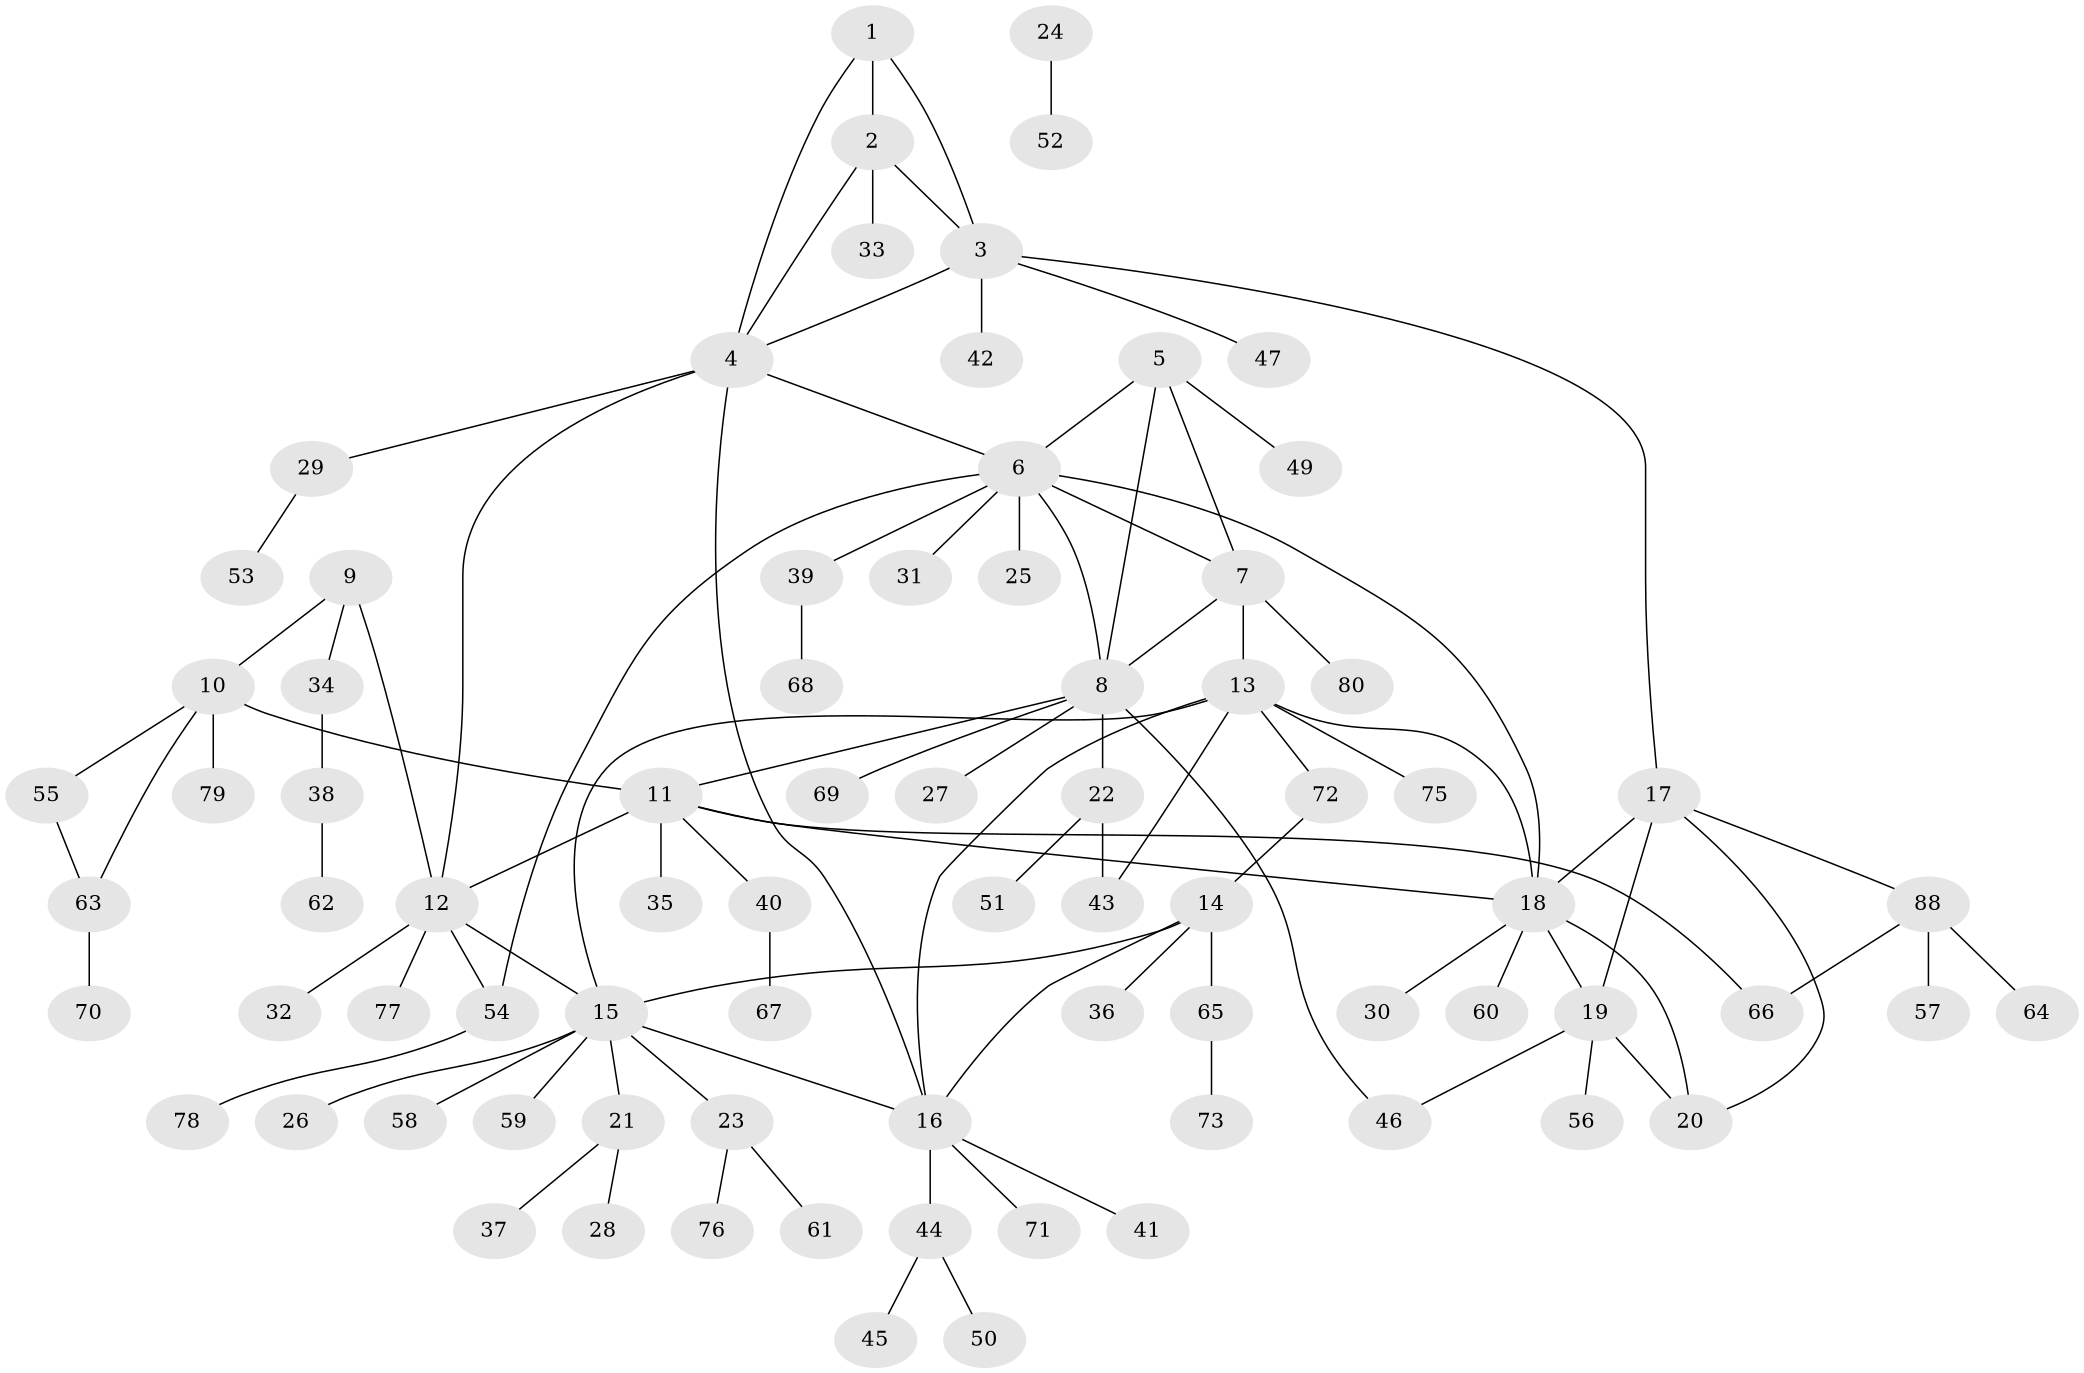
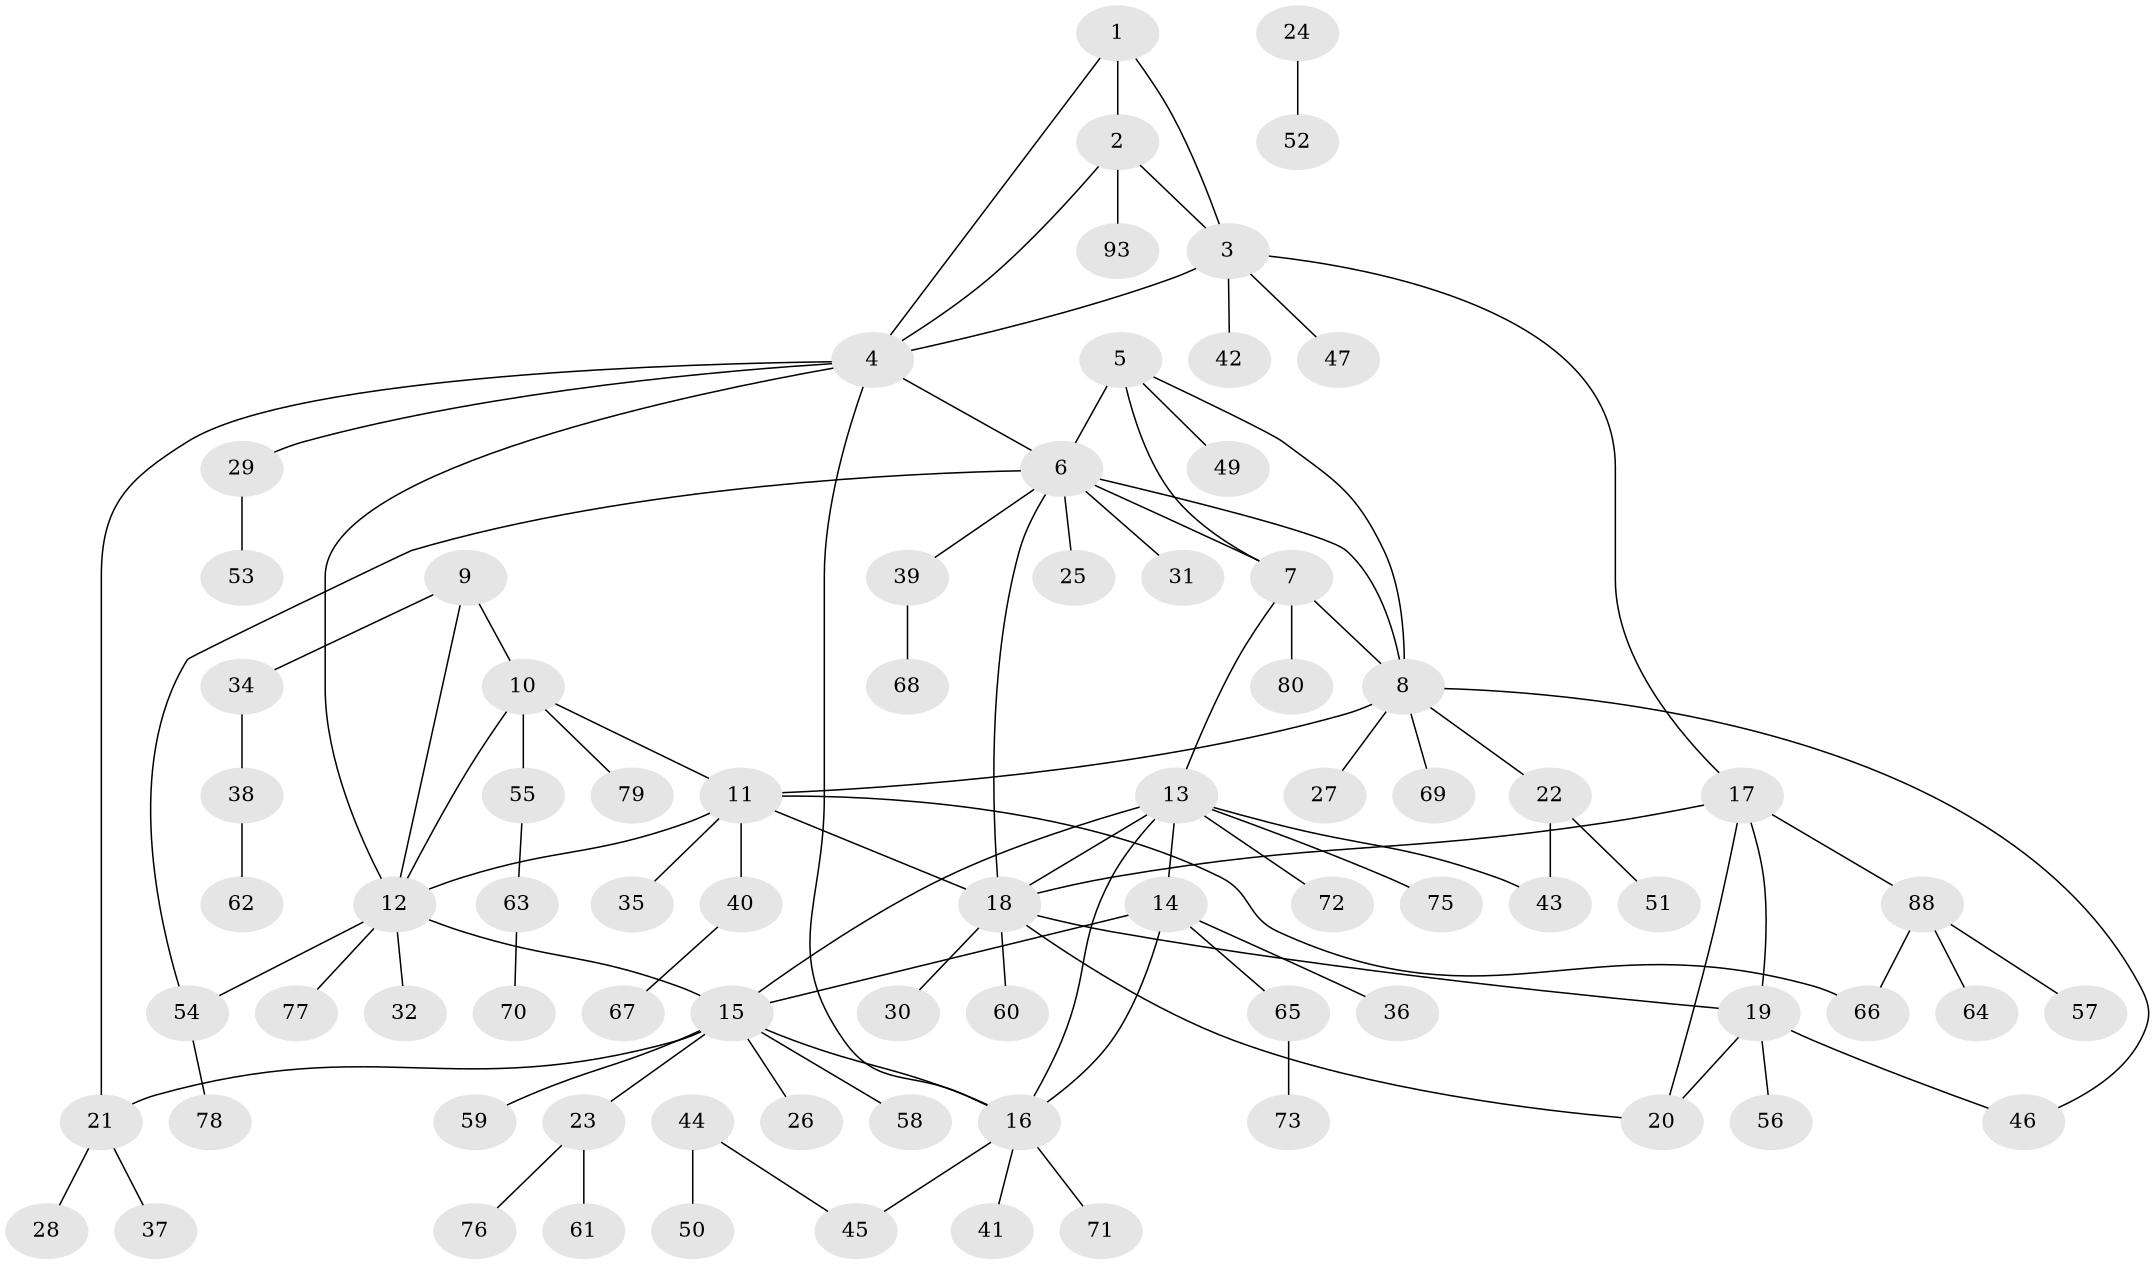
node "33": label "33" -> "93"
edge "4" -- "21": added
edge "10" -- "63": now "10" -- "12"
edge "72" -- "14": now "13" -- "14"
edge "16" -- "44": now "16" -- "45"
